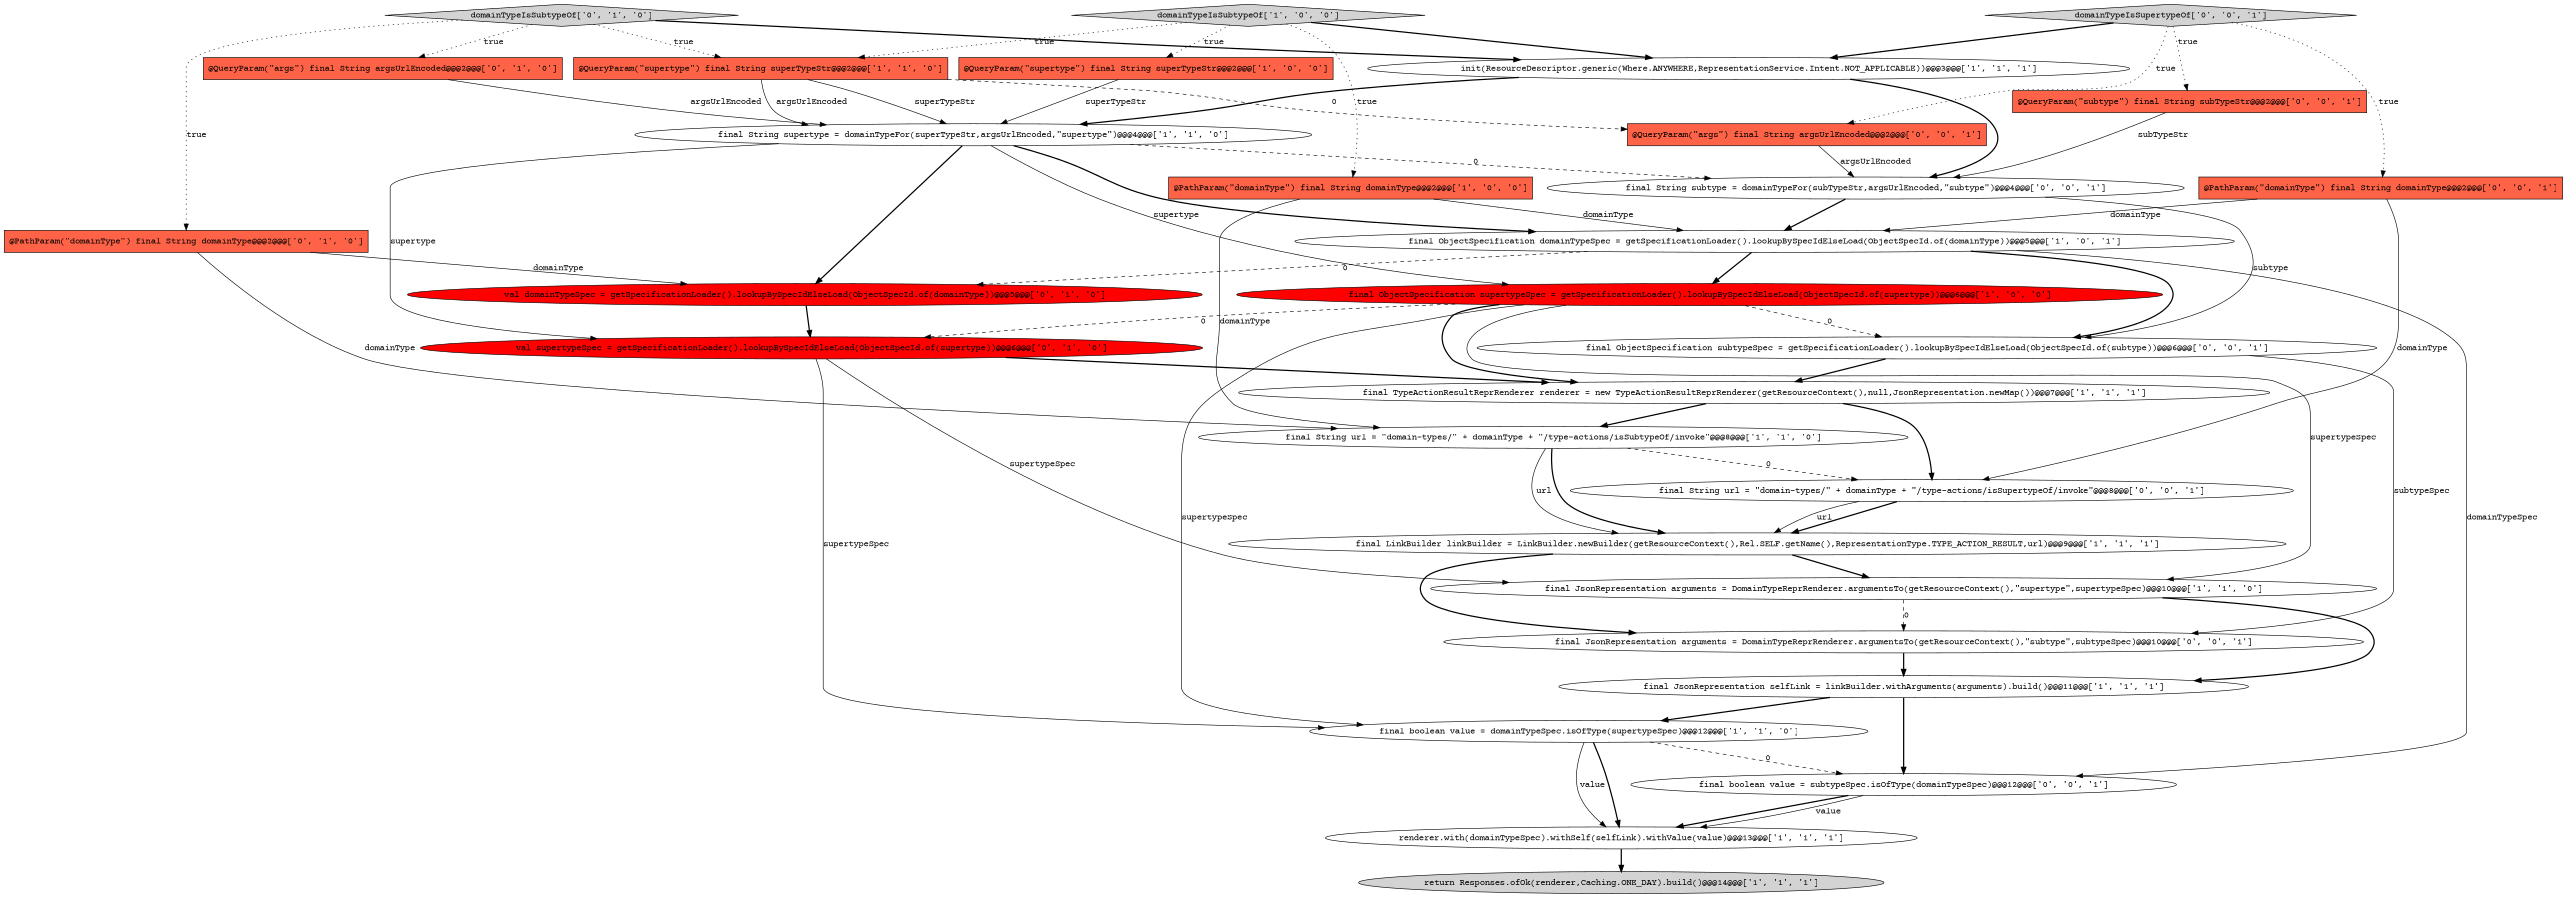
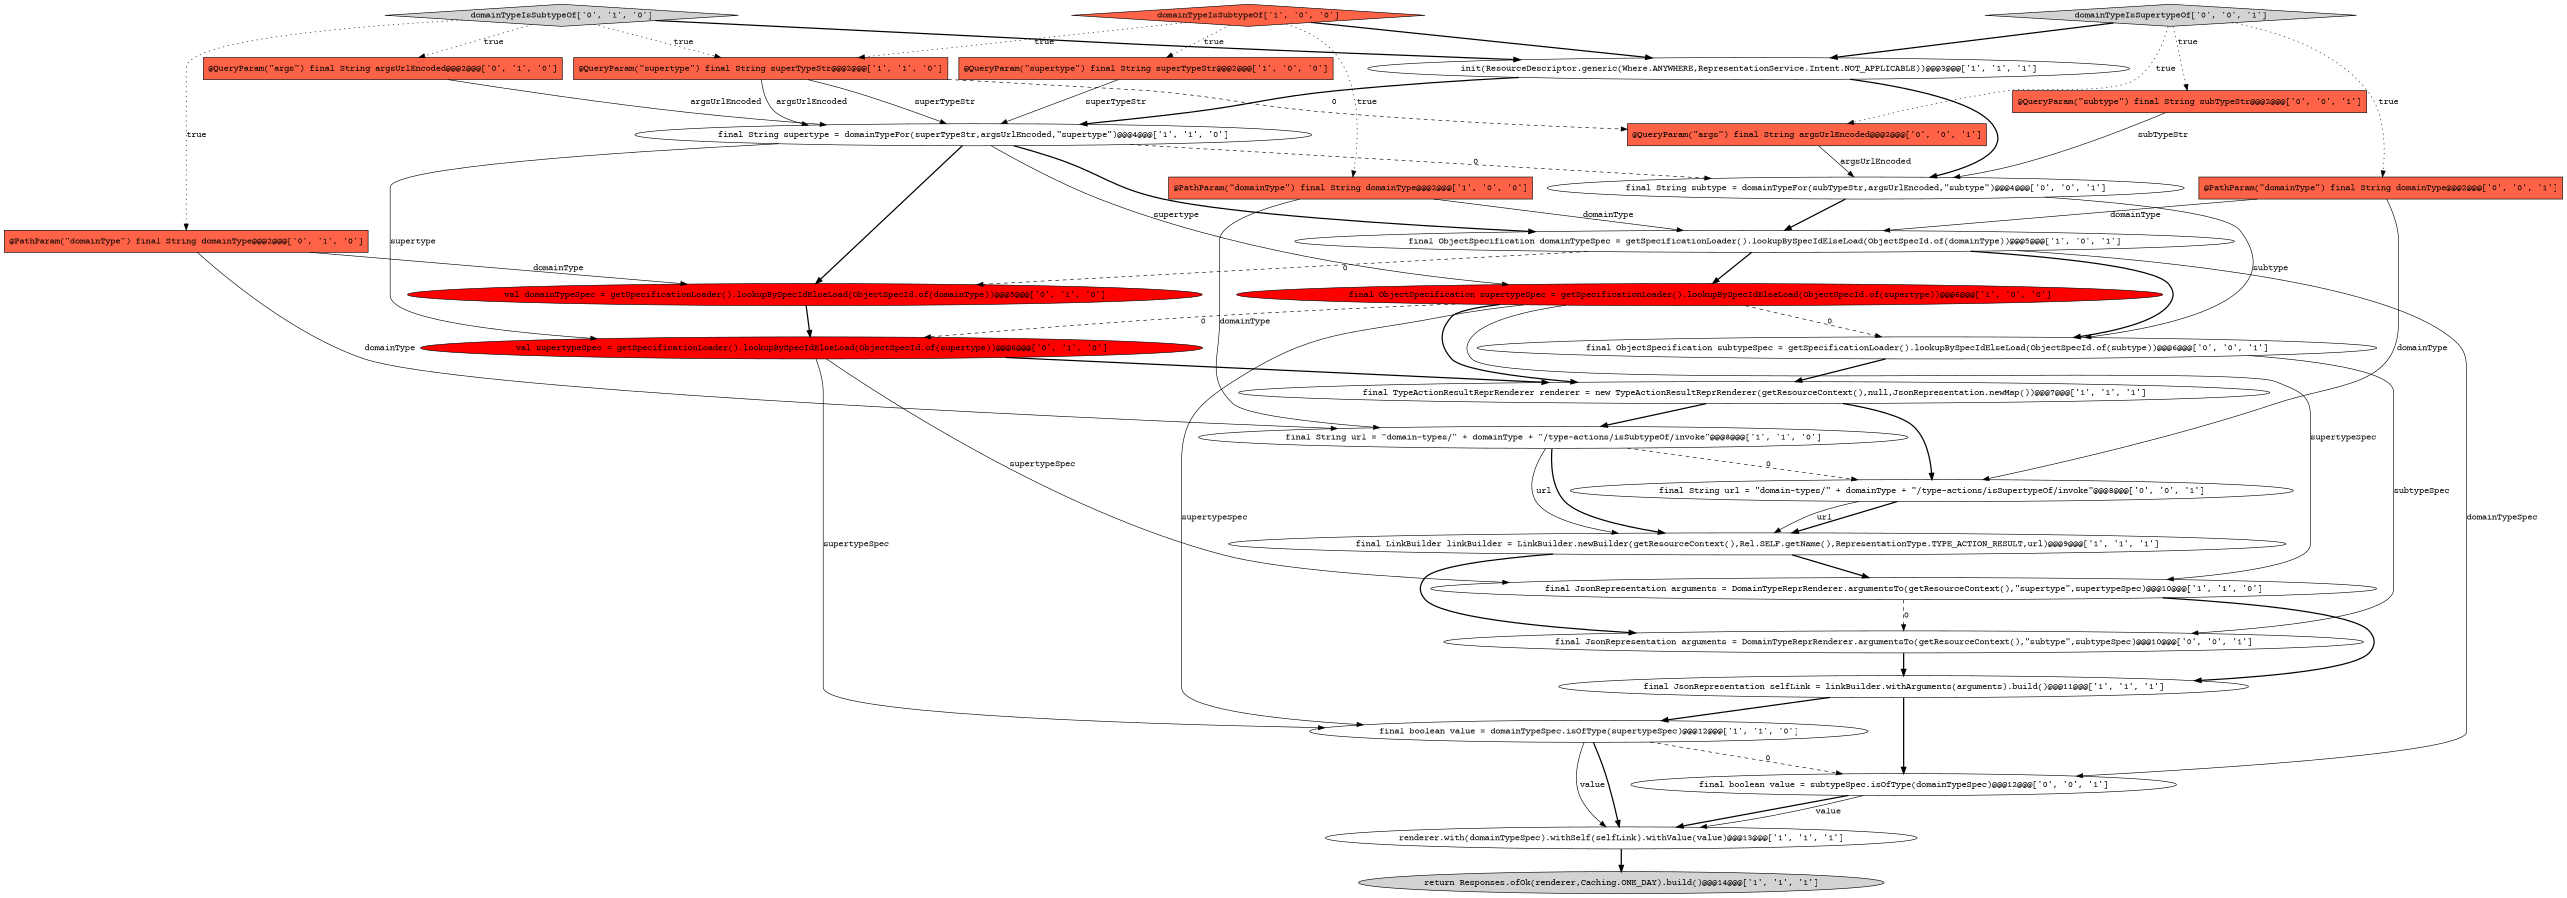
node "domainTypeIsSubtypeOf['1', '0', '0']": fillcolor lightgray -> tomato
